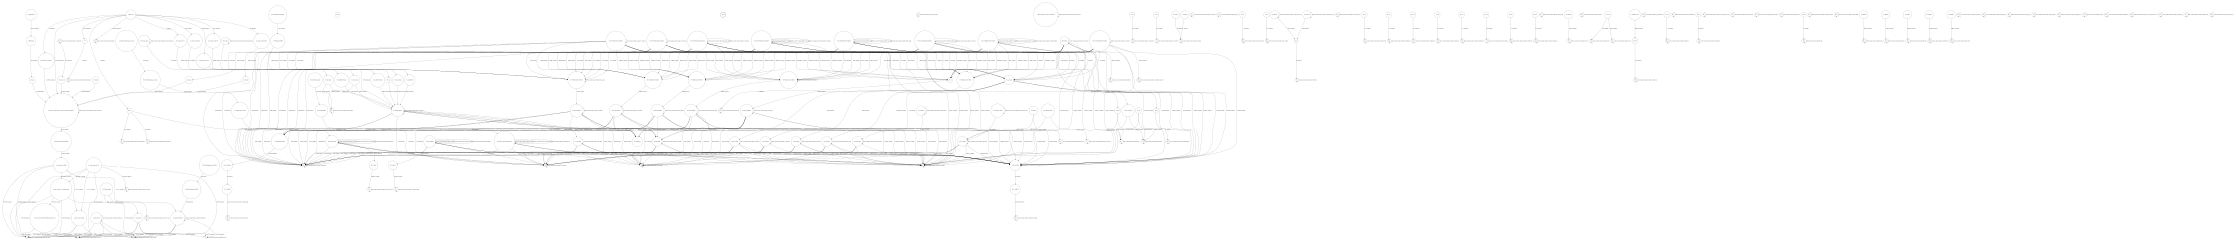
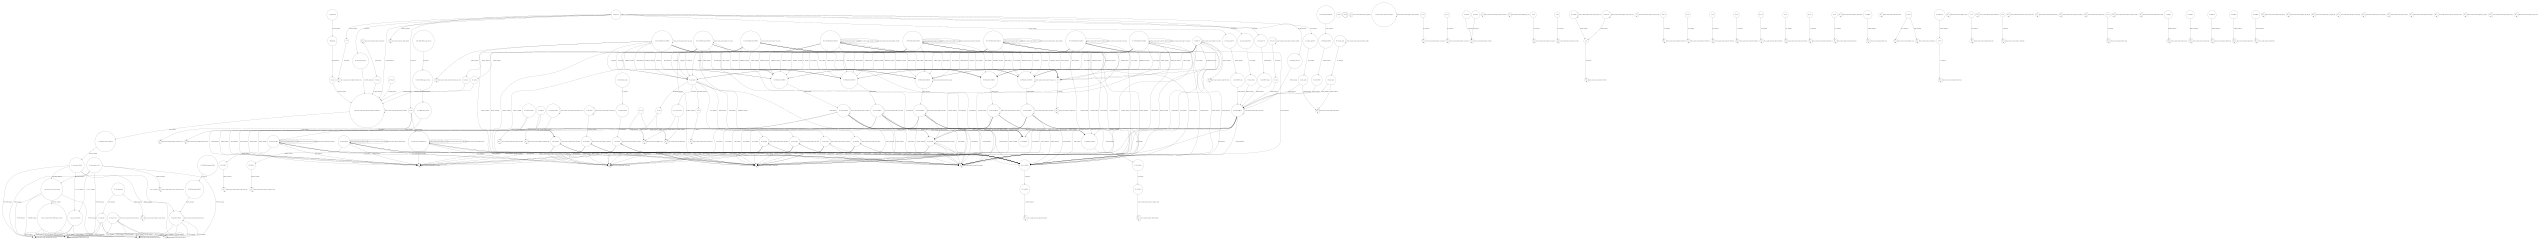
edge "65: termino PARDCH" -> "93": removed, label "VALBOOL: desplazar"
